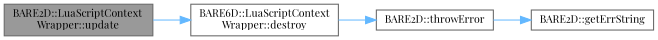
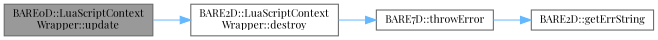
node "BARE2D::LuaScriptContext Wrapper::update": label "BARE2D::LuaScriptContext Wrapper::update" -> "BARE0D::LuaScriptContext Wrapper::update"
node "BARE6D::LuaScriptContext Wrapper::destroy": label "BARE6D::LuaScriptContext Wrapper::destroy" -> "BARE2D::LuaScriptContext Wrapper::destroy"
node "BARE2D::throwError": label "BARE2D::throwError" -> "BARE7D::throwError"
